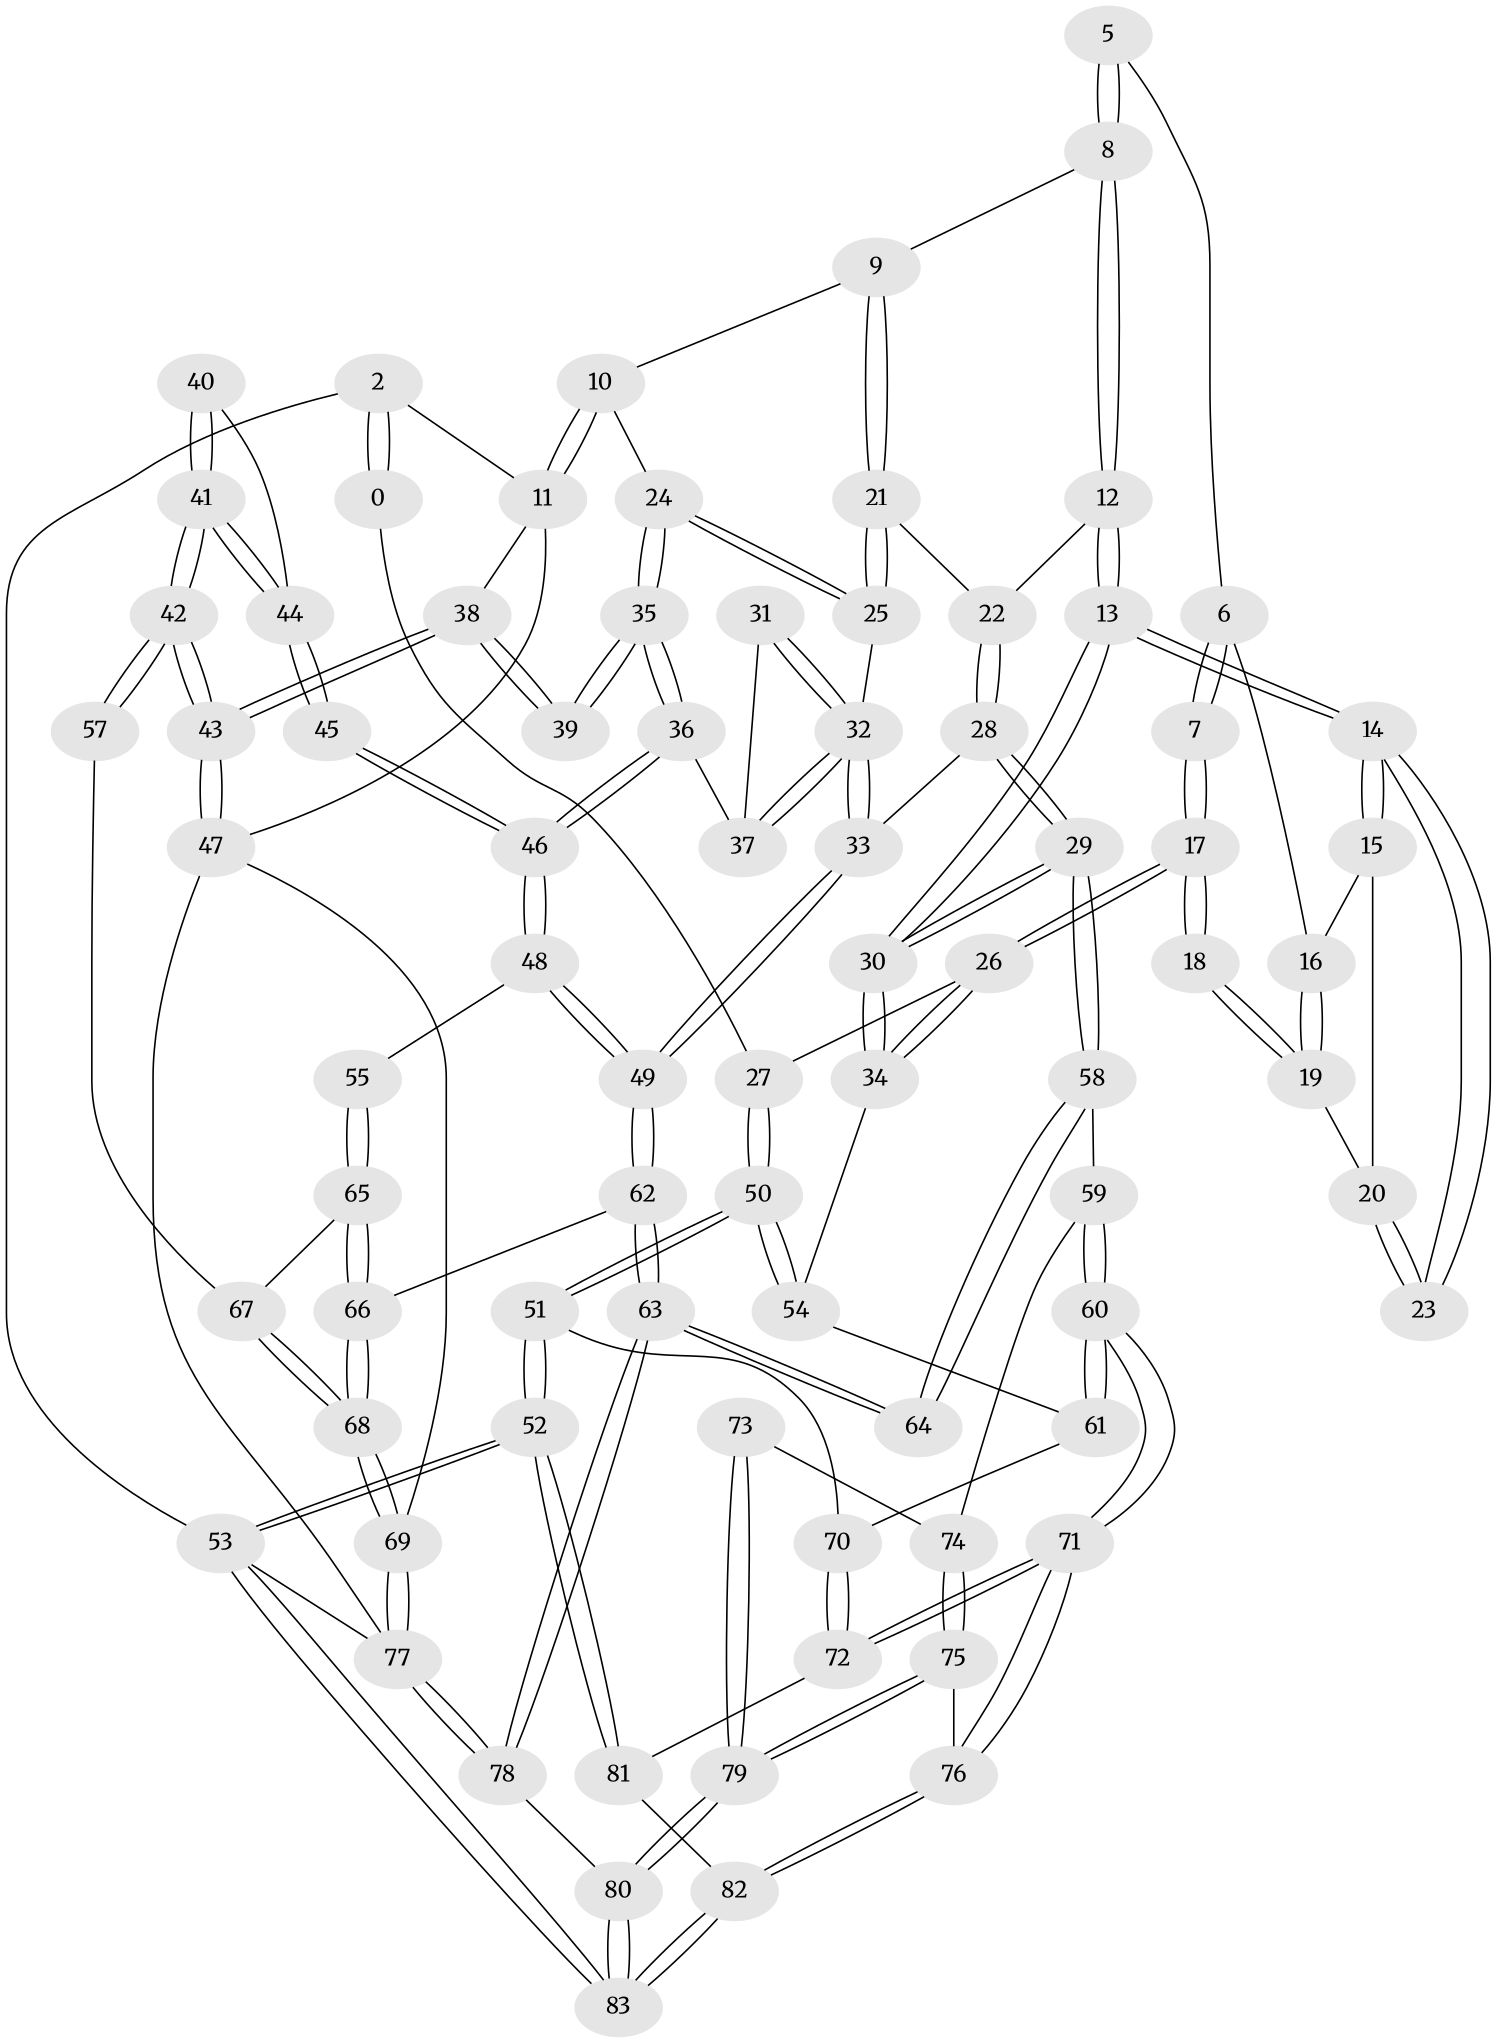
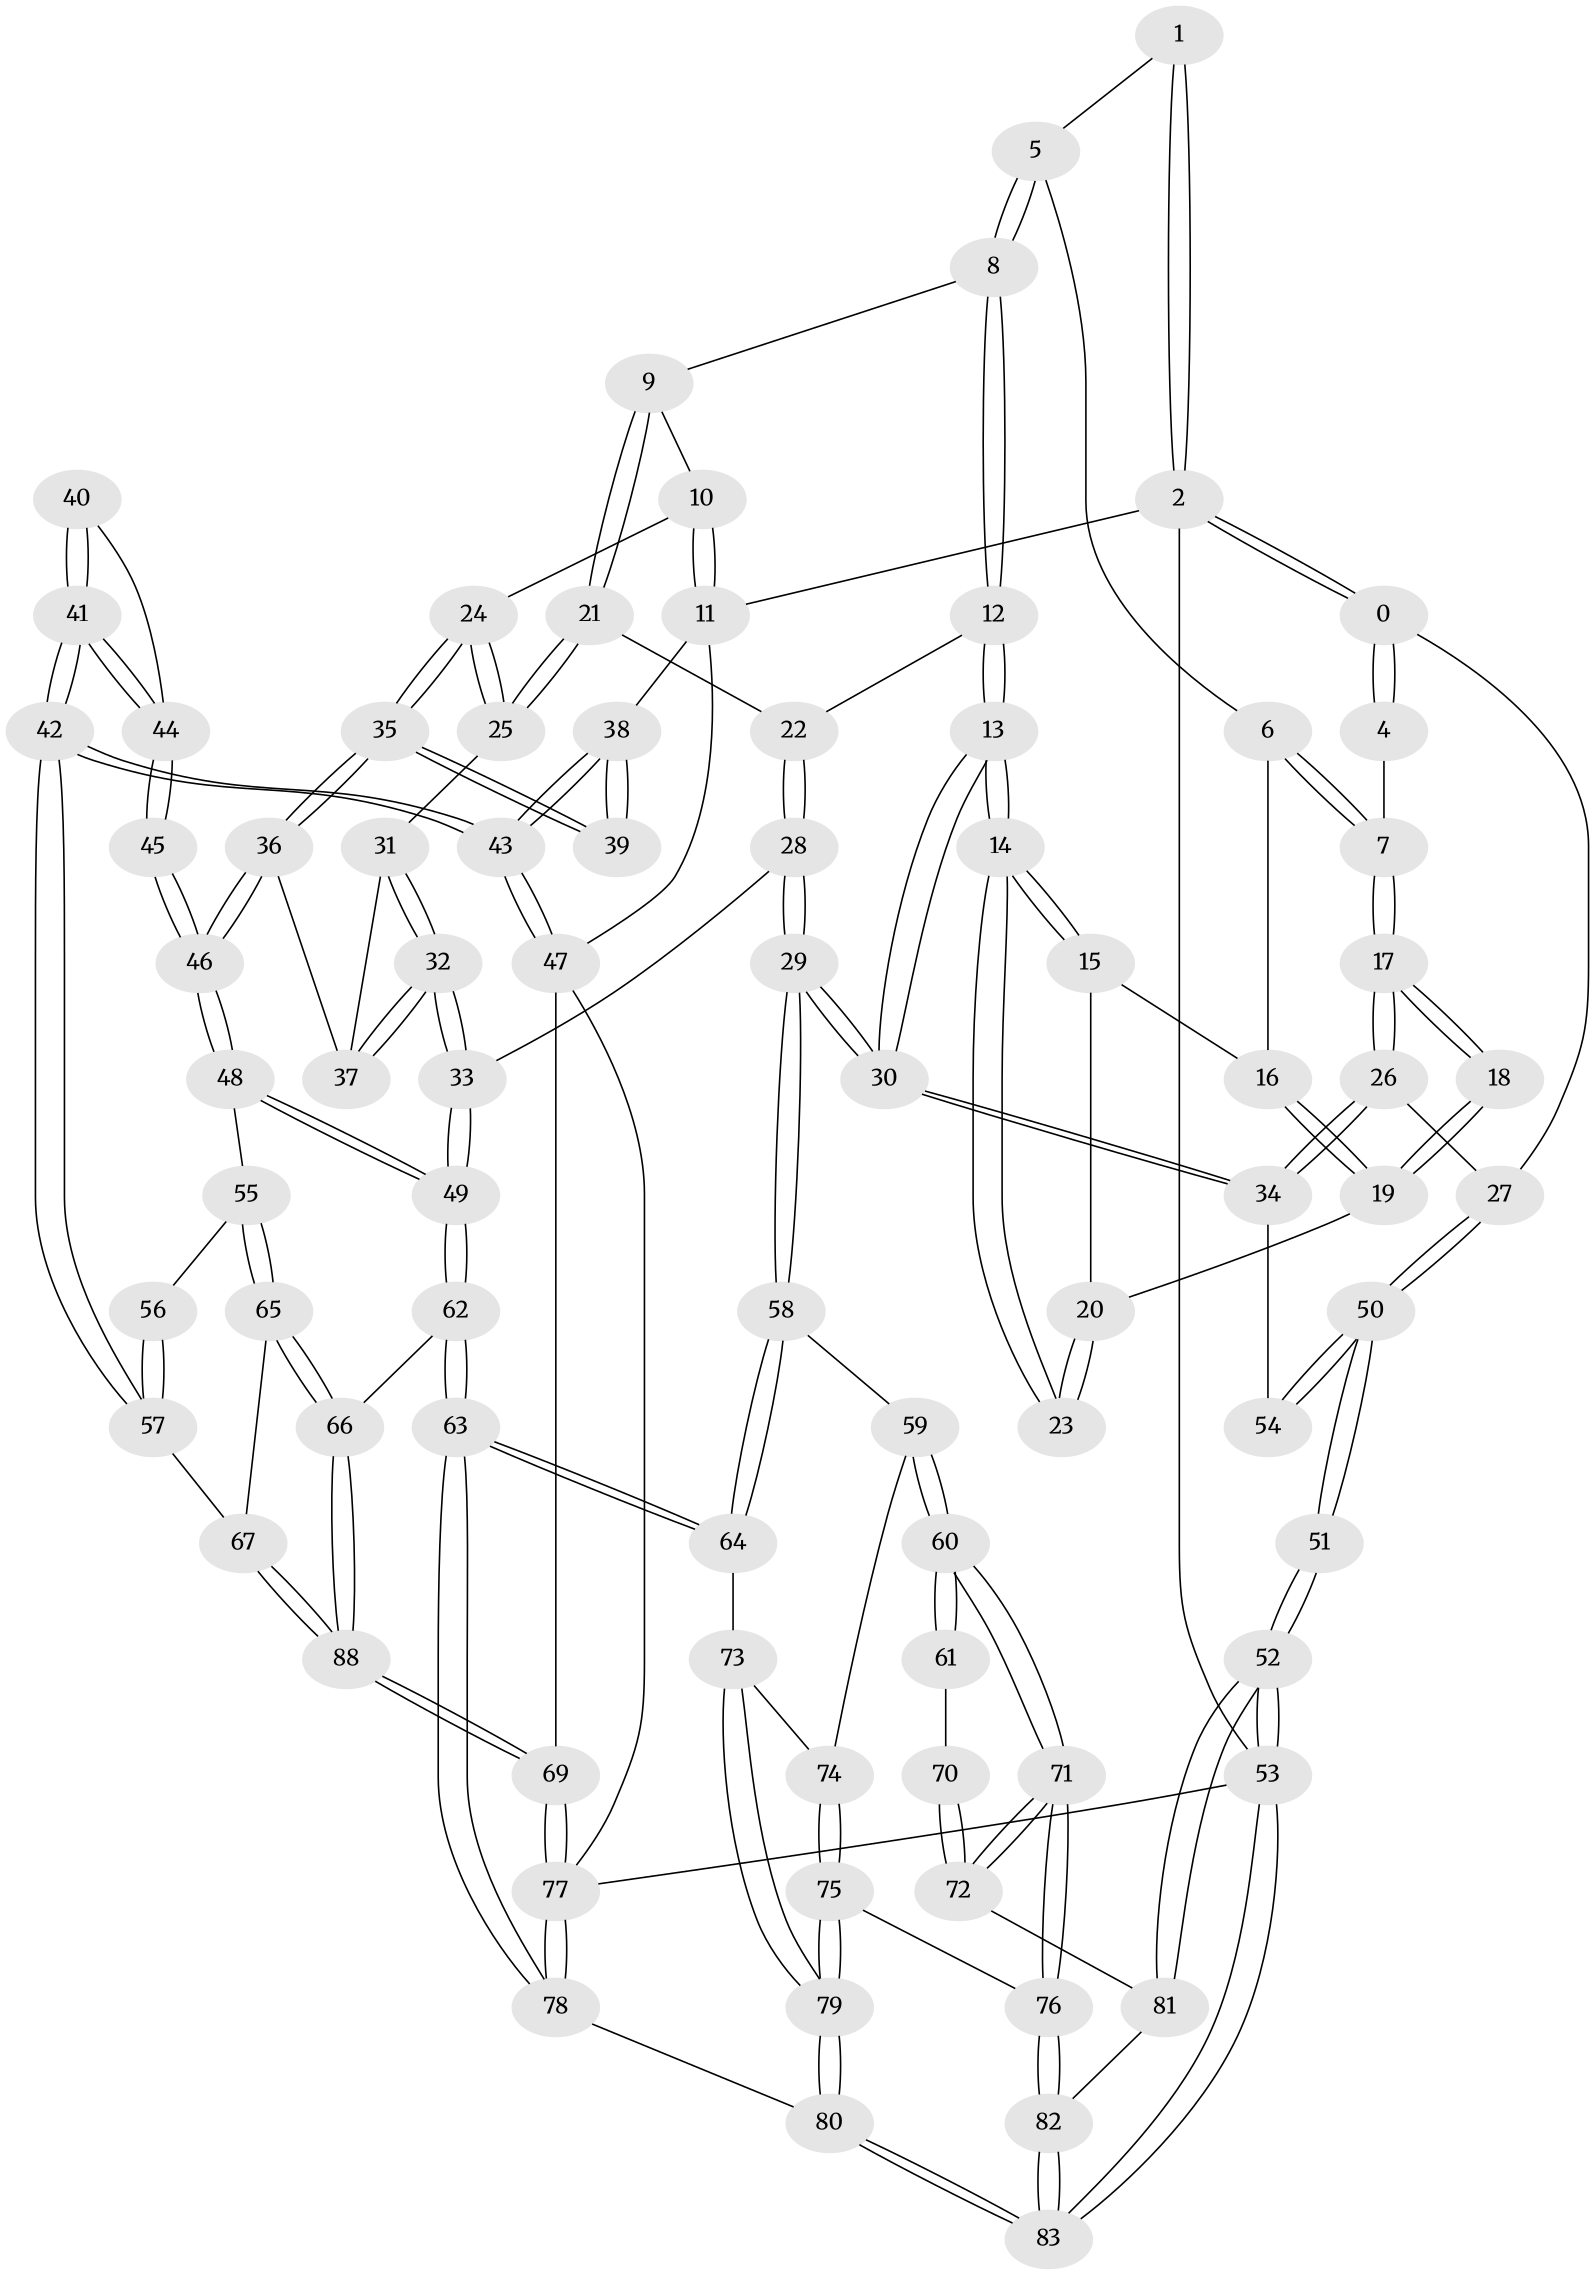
node "1": added
edge "25" -- "32": now "25" -- "31"
node "4": added
node "56": added
edge "51" -- "70": removed
edge "54" -- "61": removed
node "68": label "68" -> "88"
edge "64" -- "73": added
